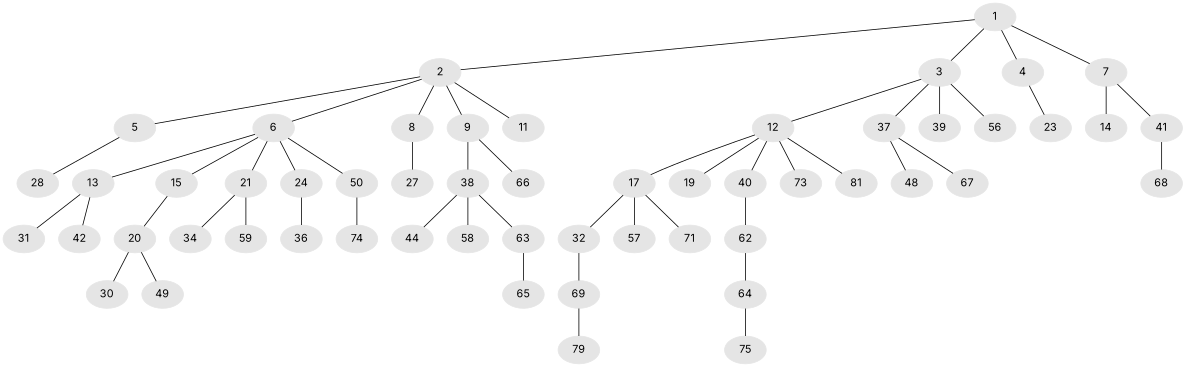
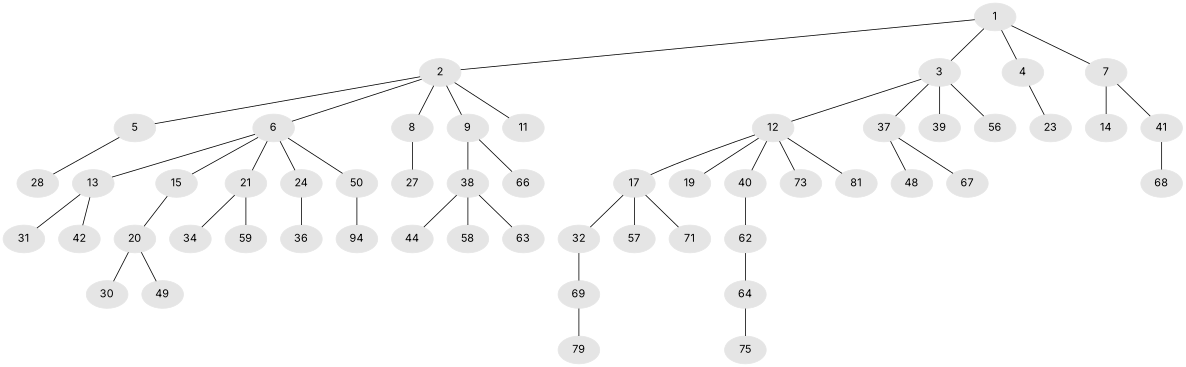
node "74": label "74" -> "94"
node "65": removed
